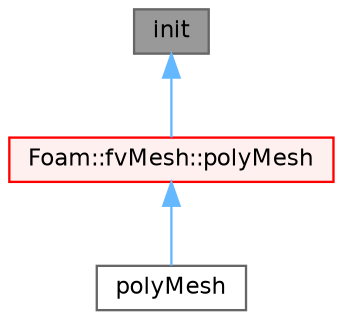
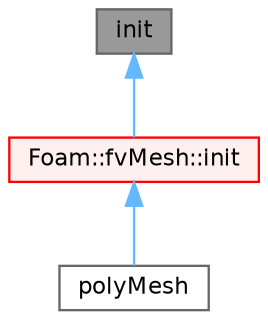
node "Foam::fvMesh::polyMesh": label "Foam::fvMesh::polyMesh" -> "Foam::fvMesh::init"
